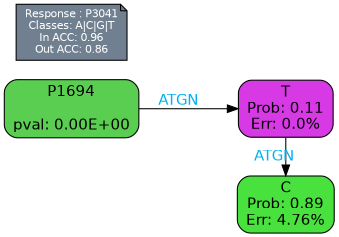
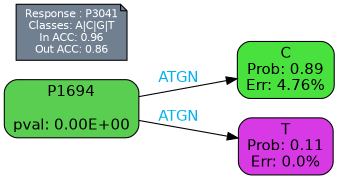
edge "T Prob: 0.11 Err: 0.0%" -> "C Prob: 0.89 Err: 4.76%": now "P1694 pval: 0.00E+00" -> "C Prob: 0.89 Err: 4.76%"
